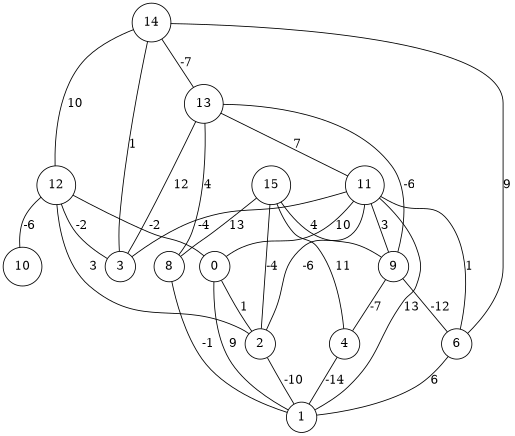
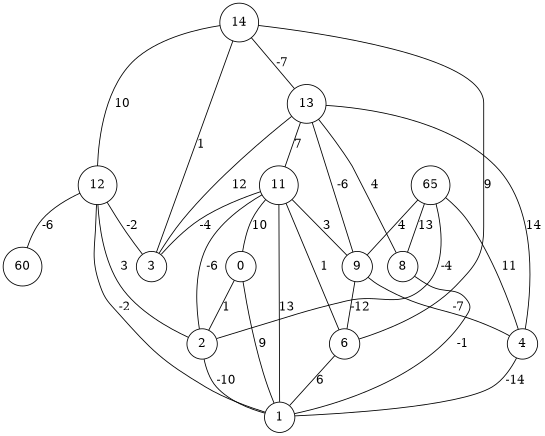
edge "13" -- "4": added, label "14"
node "15": label "15" -> "65"
edge "12" -- "0": now "12" -- "1"
node "10": label "10" -> "60"
